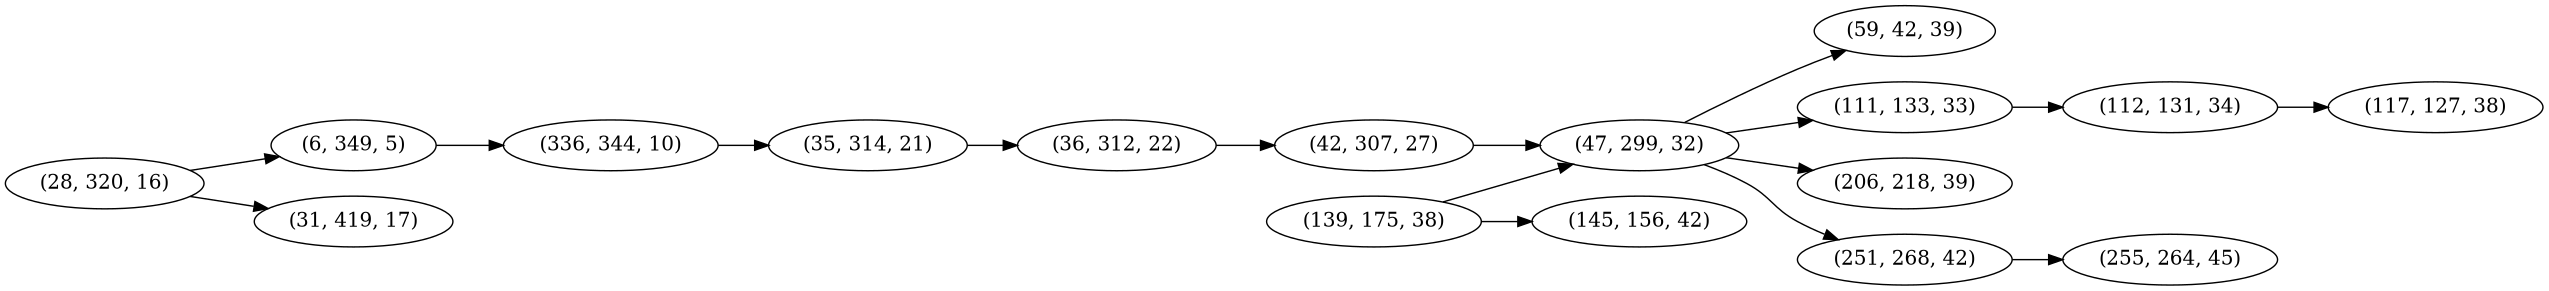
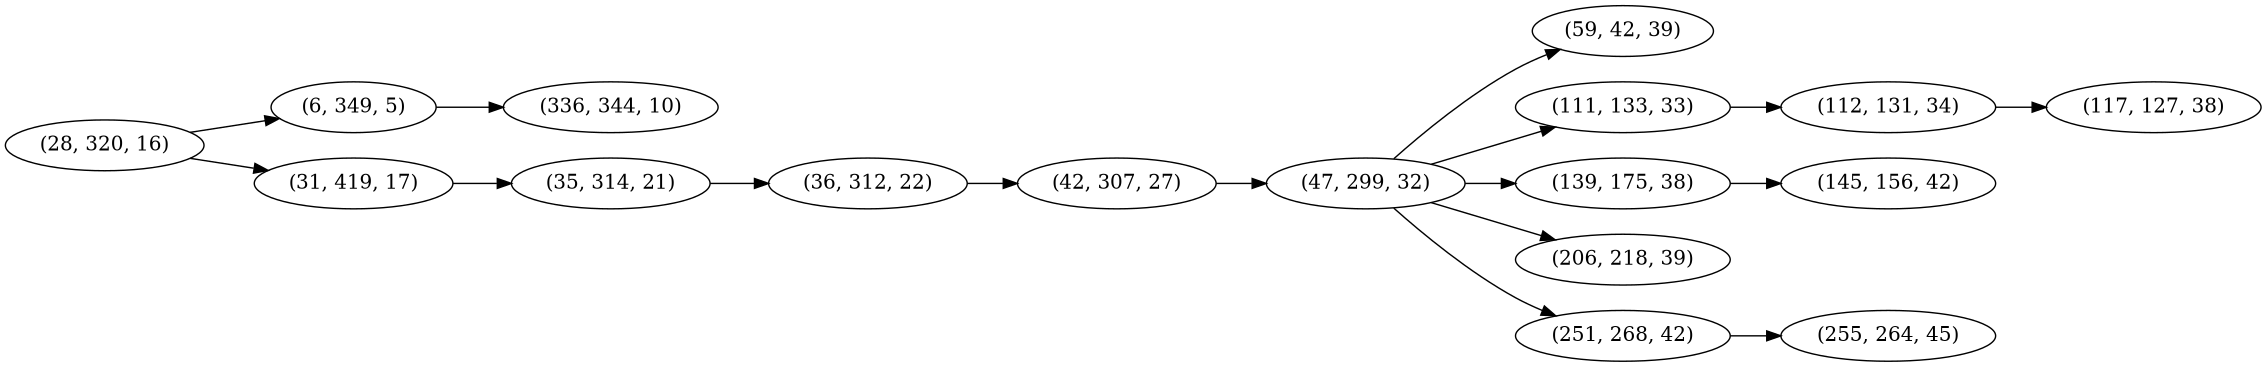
edge "(336, 344, 10)" -> "(35, 314, 21)": now "(31, 419, 17)" -> "(35, 314, 21)"
edge "(139, 175, 38)" -> "(47, 299, 32)": reversed
